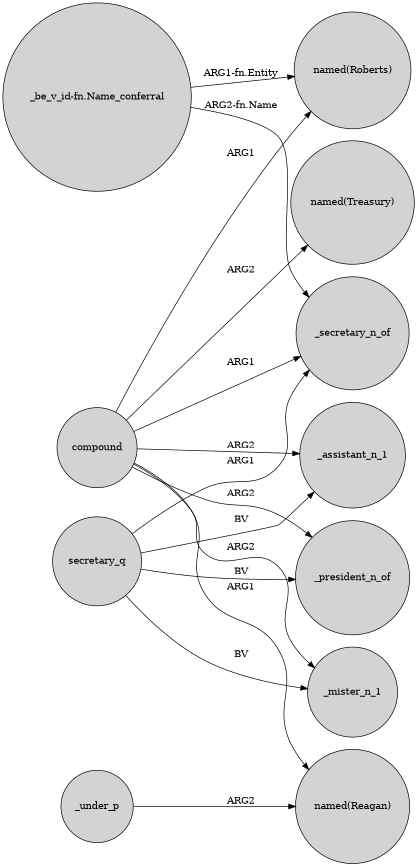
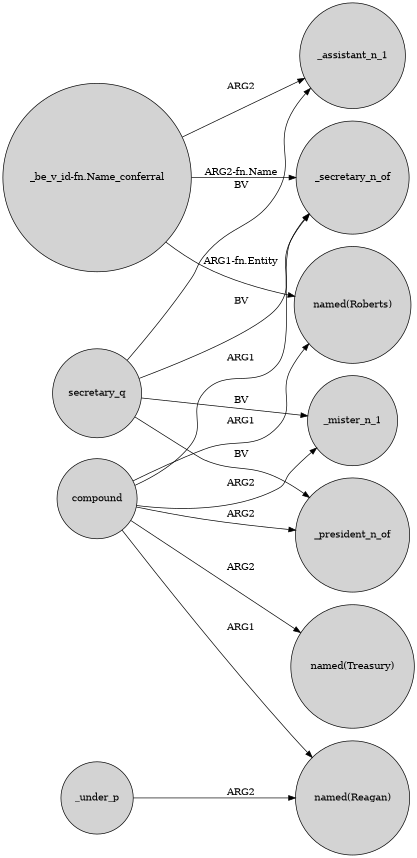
edge "compound" -> "_assistant_n_1": now "_be_v_id-fn.Name_conferral" -> "_assistant_n_1"
edge "secretary_q" -> "_secretary_n_of": label "ARG1" -> "BV"
